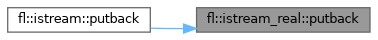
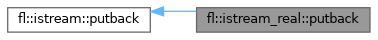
edge "fl::istream::putback" -> "fl::istream_real::putback": reversed
